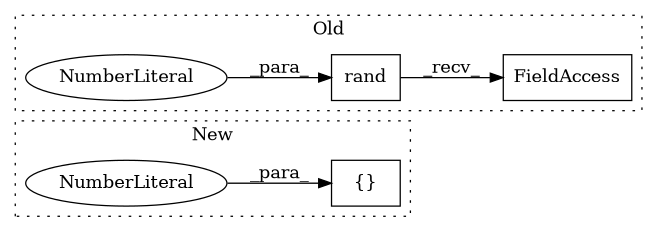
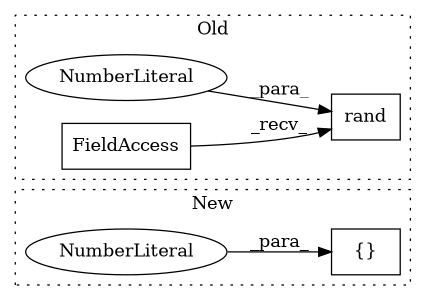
edge "rand" -> "FieldAccess": reversed
